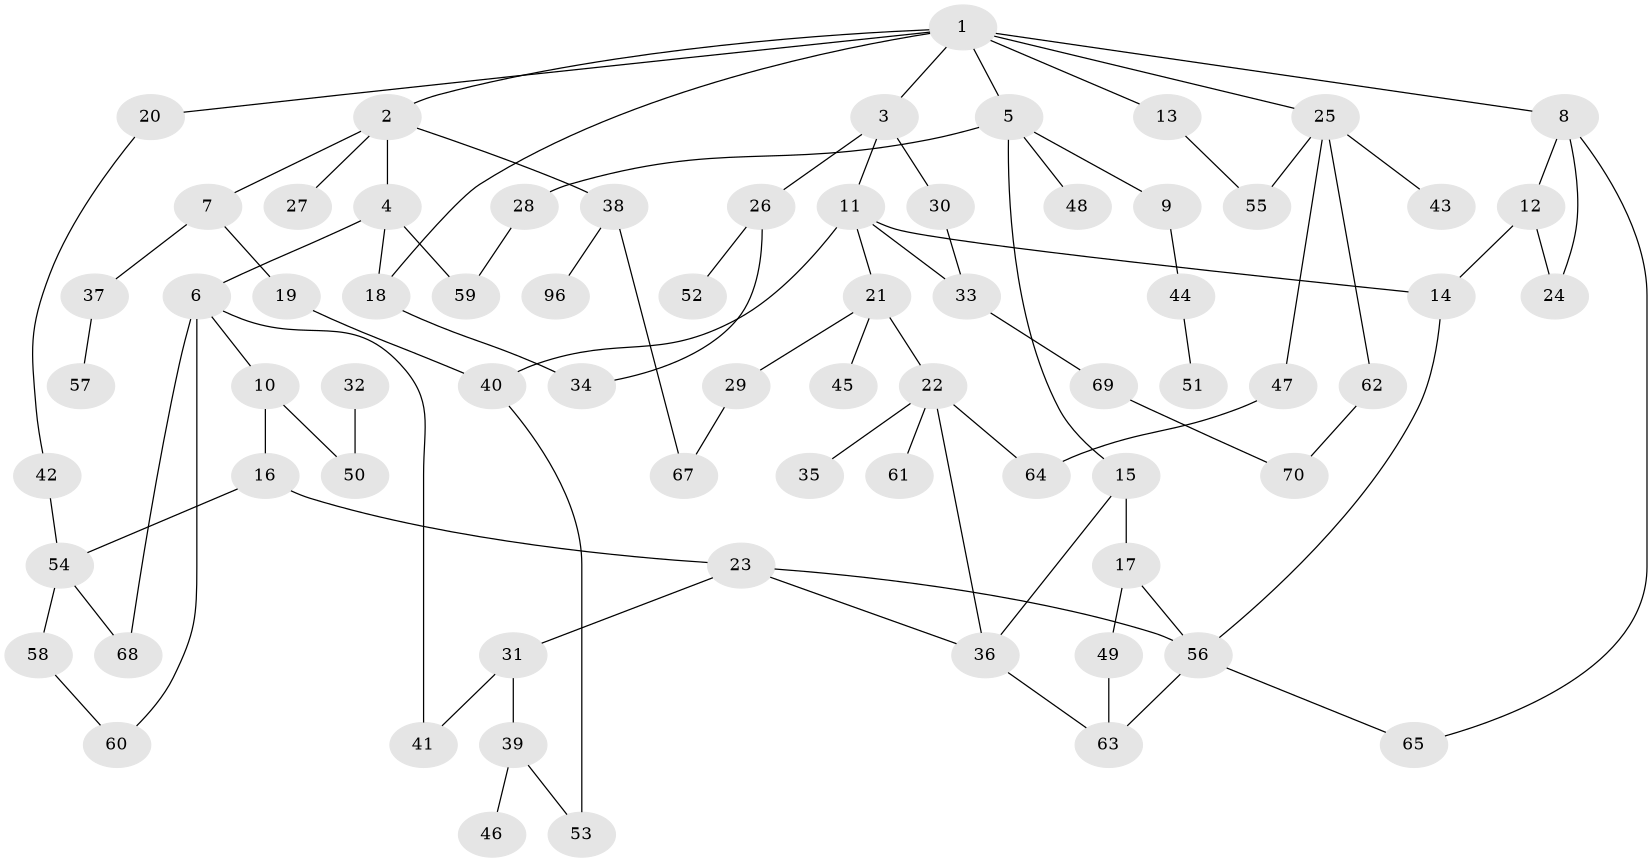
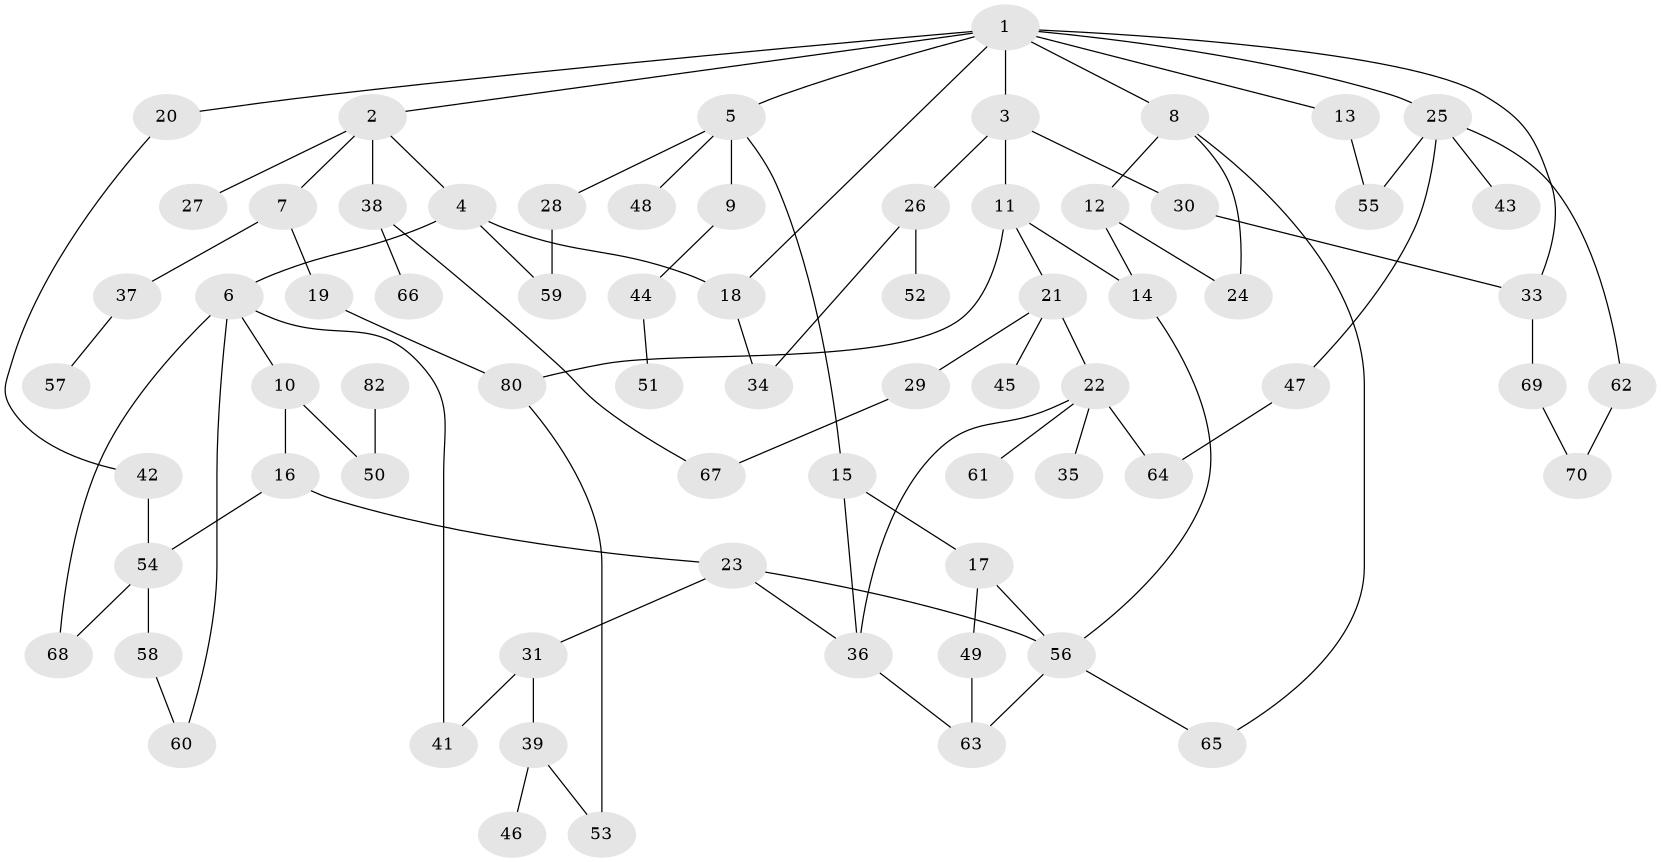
edge "11" -- "33": now "1" -- "33"
node "96": label "96" -> "66"
node "32": label "32" -> "82"
node "40": label "40" -> "80"
